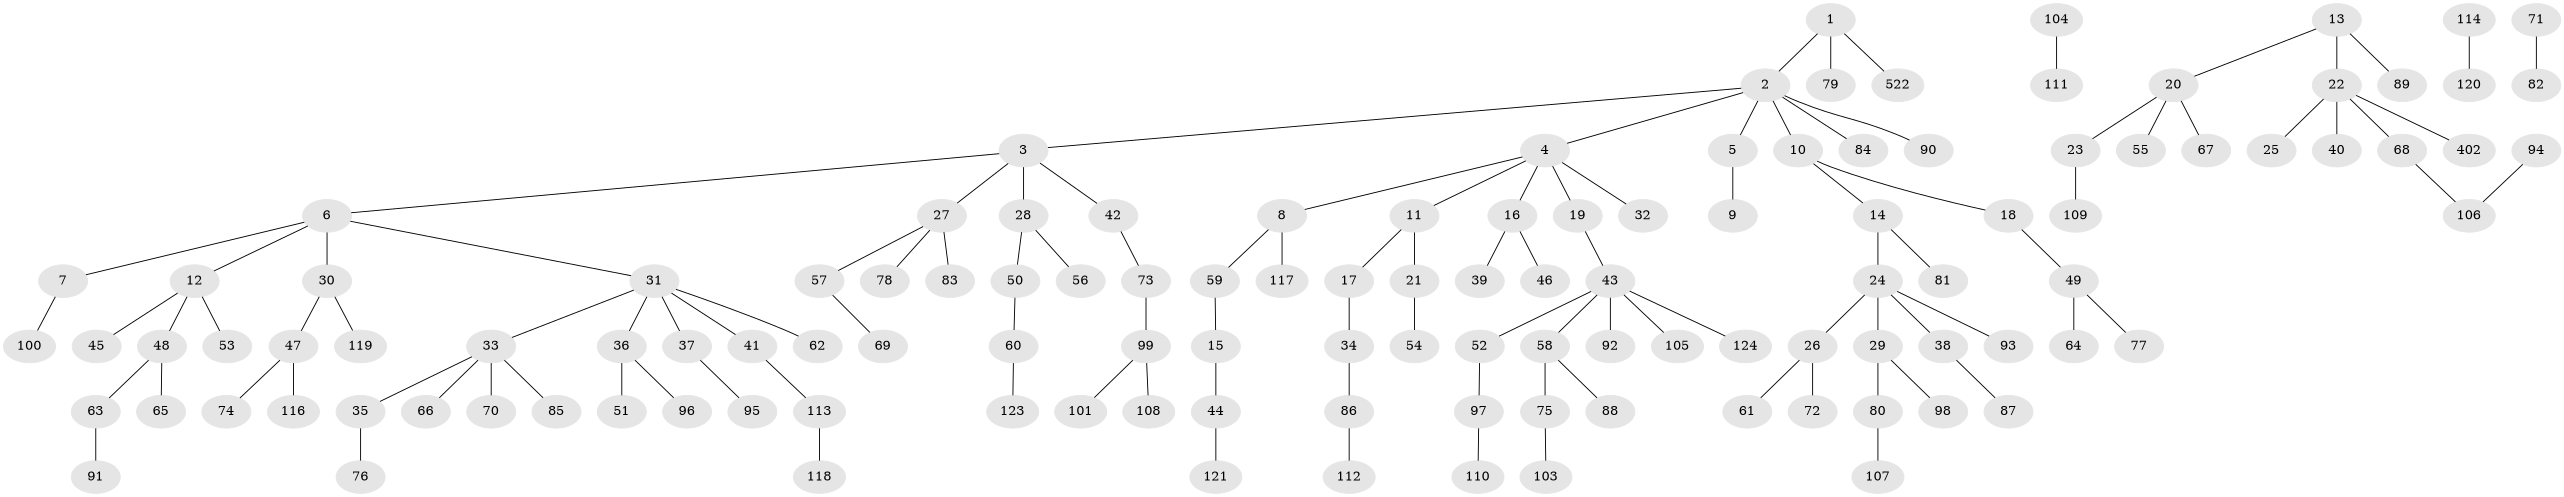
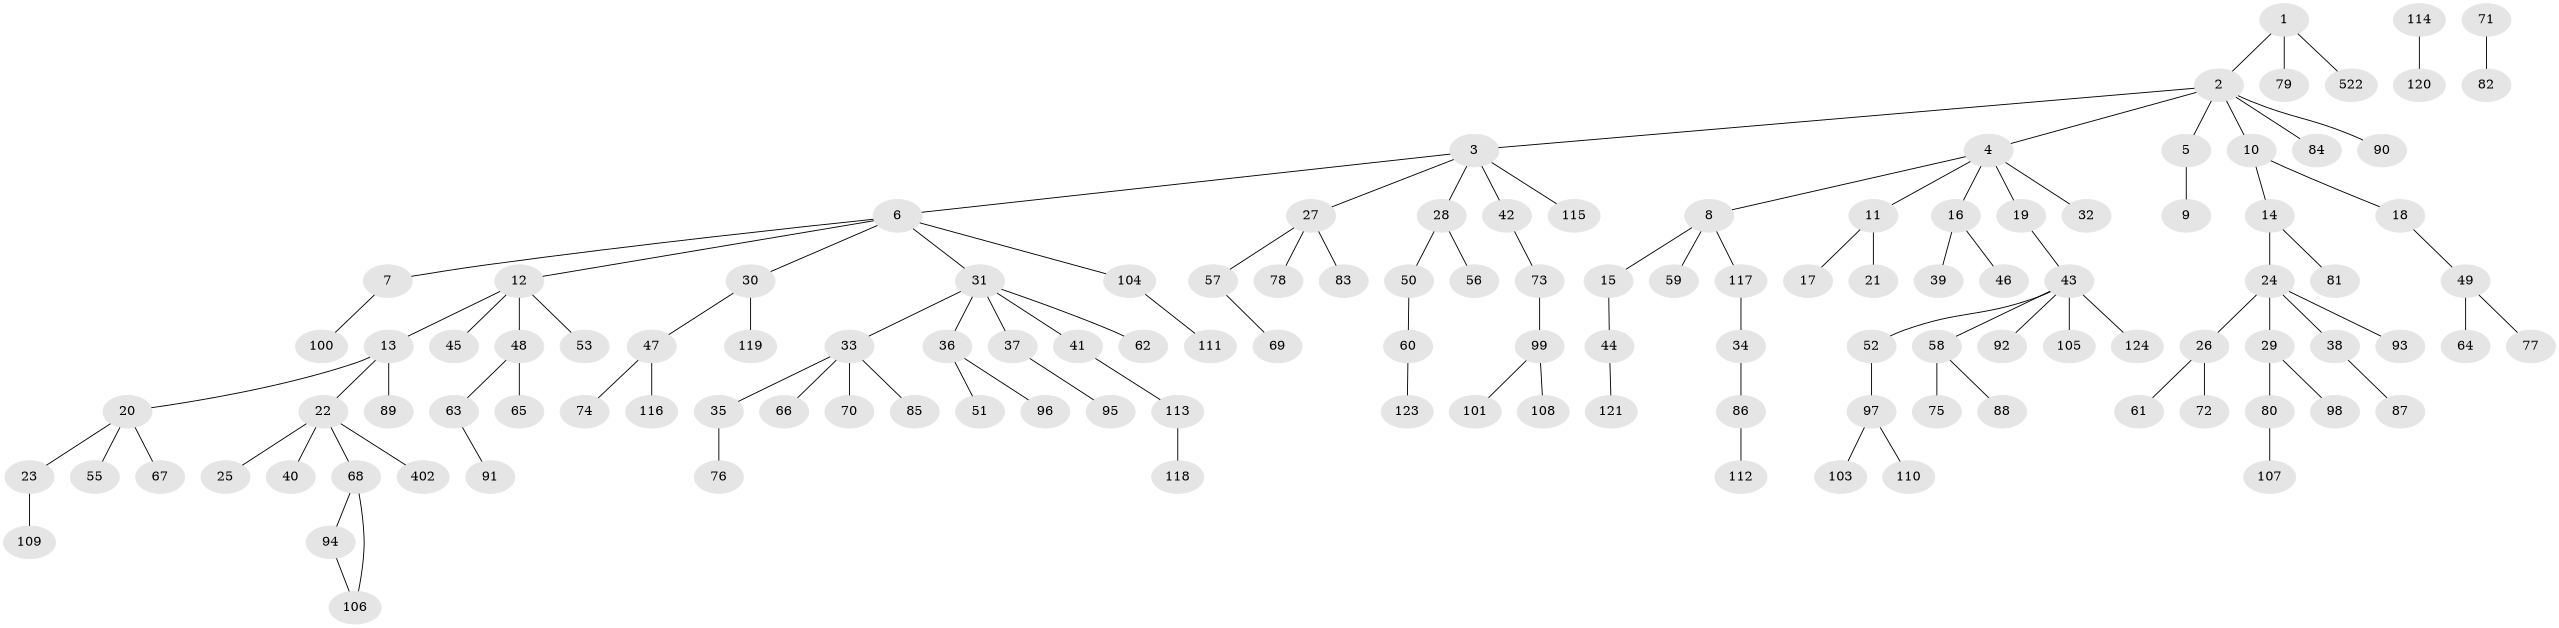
node "115": added
edge "6" -- "104": added
edge "12" -- "13": added
edge "59" -- "15": now "8" -- "15"
edge "17" -- "34": now "117" -- "34"
node "54": removed
edge "75" -- "103": now "97" -- "103"
edge "68" -- "94": added
